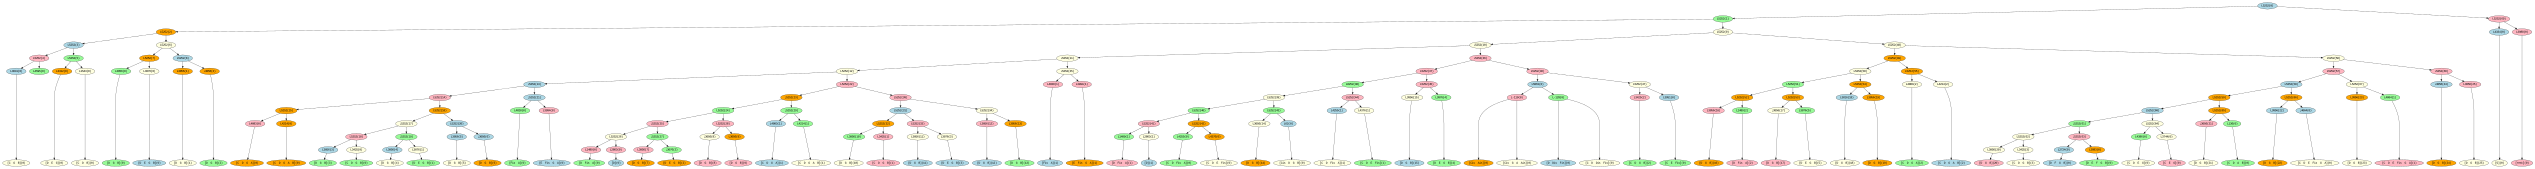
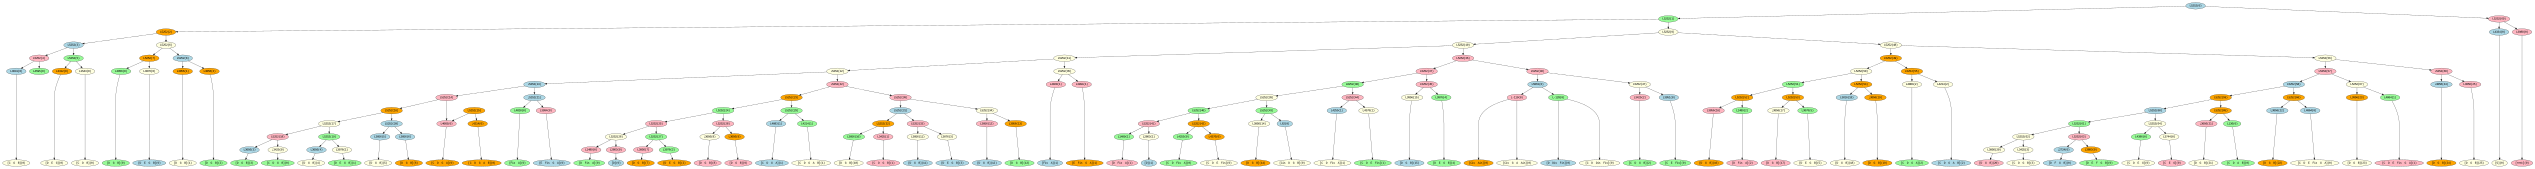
edge "L5252(14)" -> "L5252(15)": now "L5252(14)" -> "L4083(0)"
